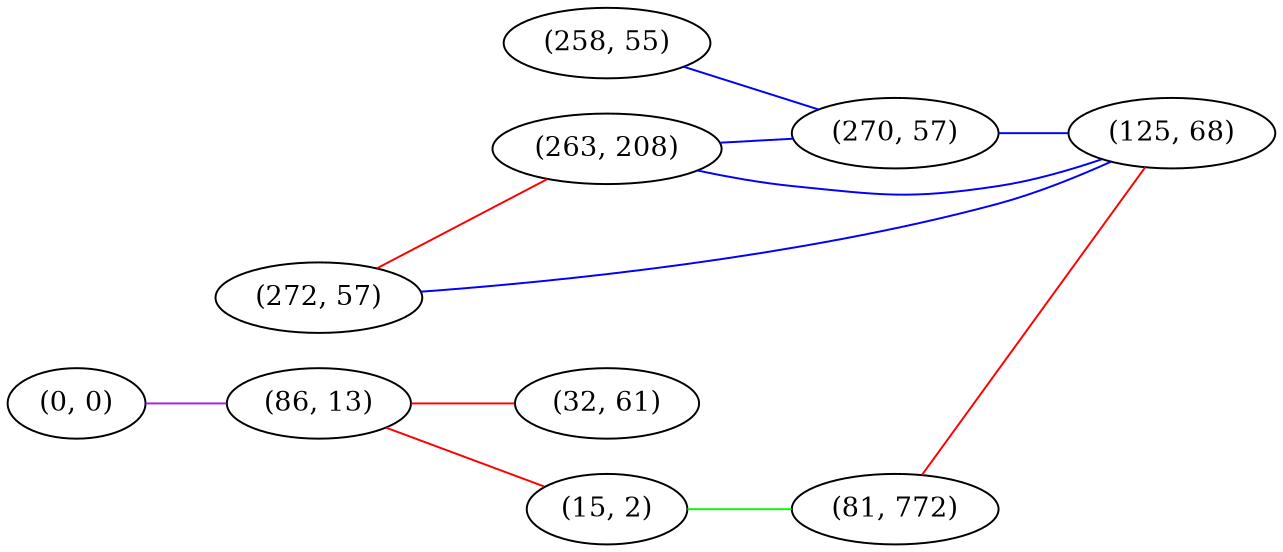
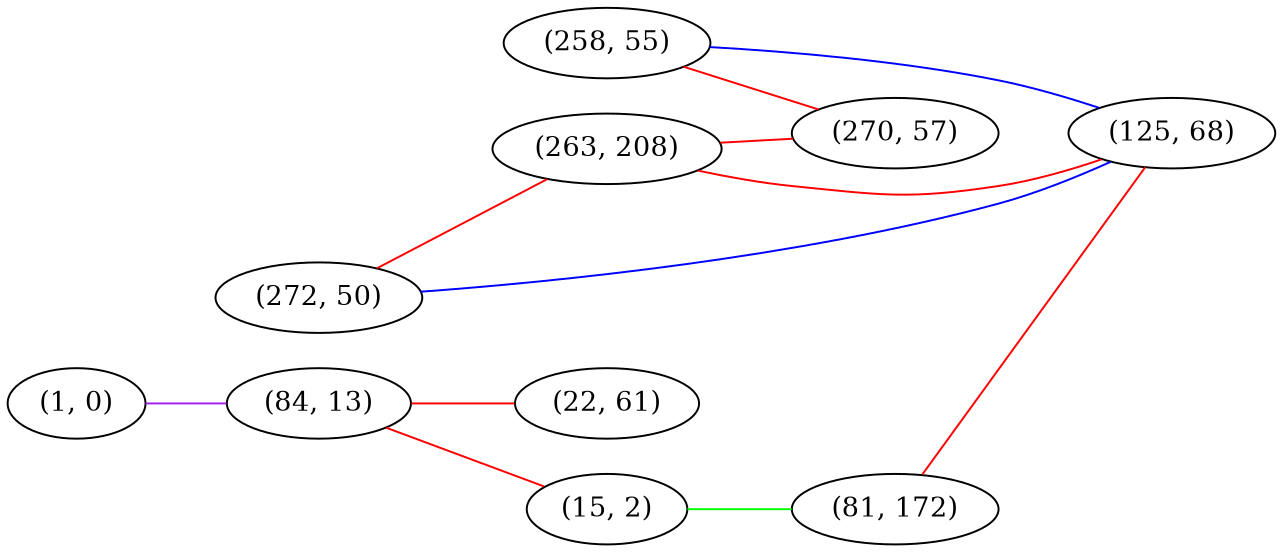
edge "(258, 55)" -- "(270, 57)": color blue -> red
edge "(270, 57)" -- "(125, 68)": now "(258, 55)" -- "(125, 68)"
edge "(270, 57)" -- "(263, 208)": color blue -> red
edge "(125, 68)" -- "(263, 208)": color blue -> red
node "(272, 57)": label "(272, 57)" -> "(272, 50)"
node "(0, 0)": label "(0, 0)" -> "(1, 0)"
node "(86, 13)": label "(86, 13)" -> "(84, 13)"
node "(32, 61)": label "(32, 61)" -> "(22, 61)"
node "(81, 772)": label "(81, 772)" -> "(81, 172)"
